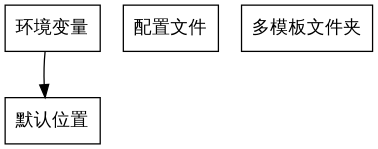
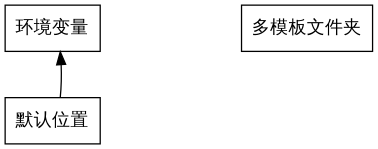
node "配置文件": removed
edge "环境变量" -> "默认位置": reversed
